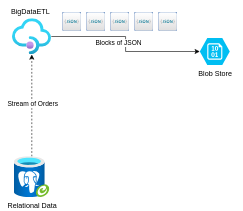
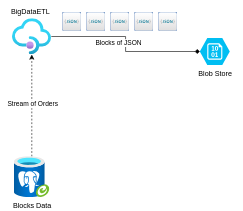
edge "BigDataETL" -> "Blob Store": arrowhead classic -> diamond
node "Relational Data": label "Relational Data" -> "Blocks Data"
